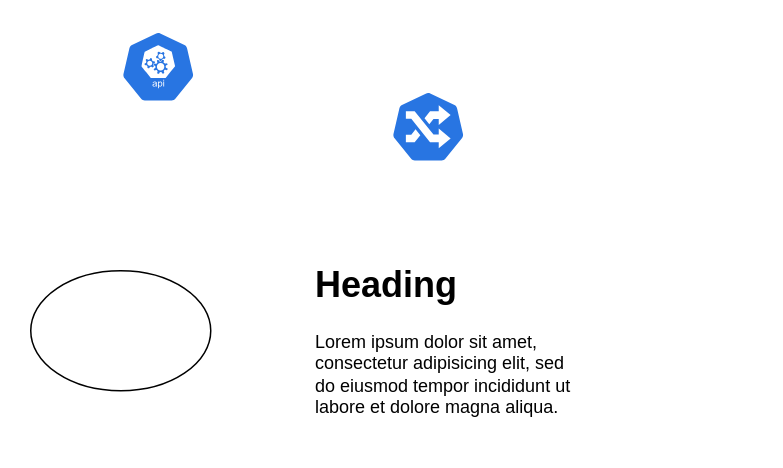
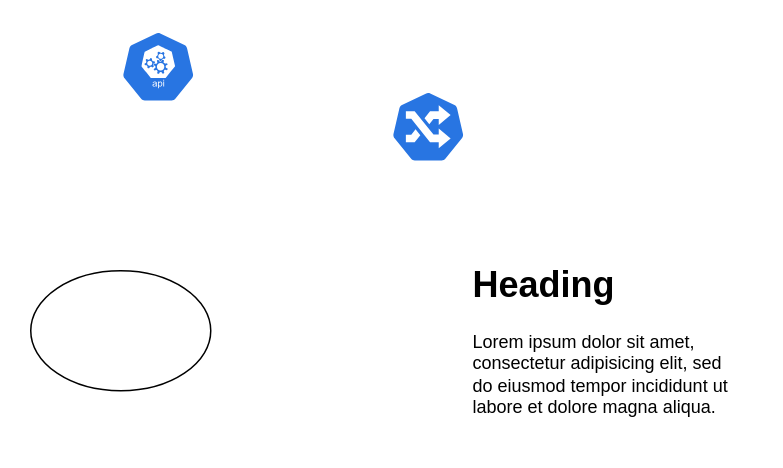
node "HeadingLorem ipsum dolor sit amet, consectetur adipisicing elit, sed do eiusmod tempor incididunt ut labore et dolore magna aliqua.": moved (451, 346) -> (608, 346)
